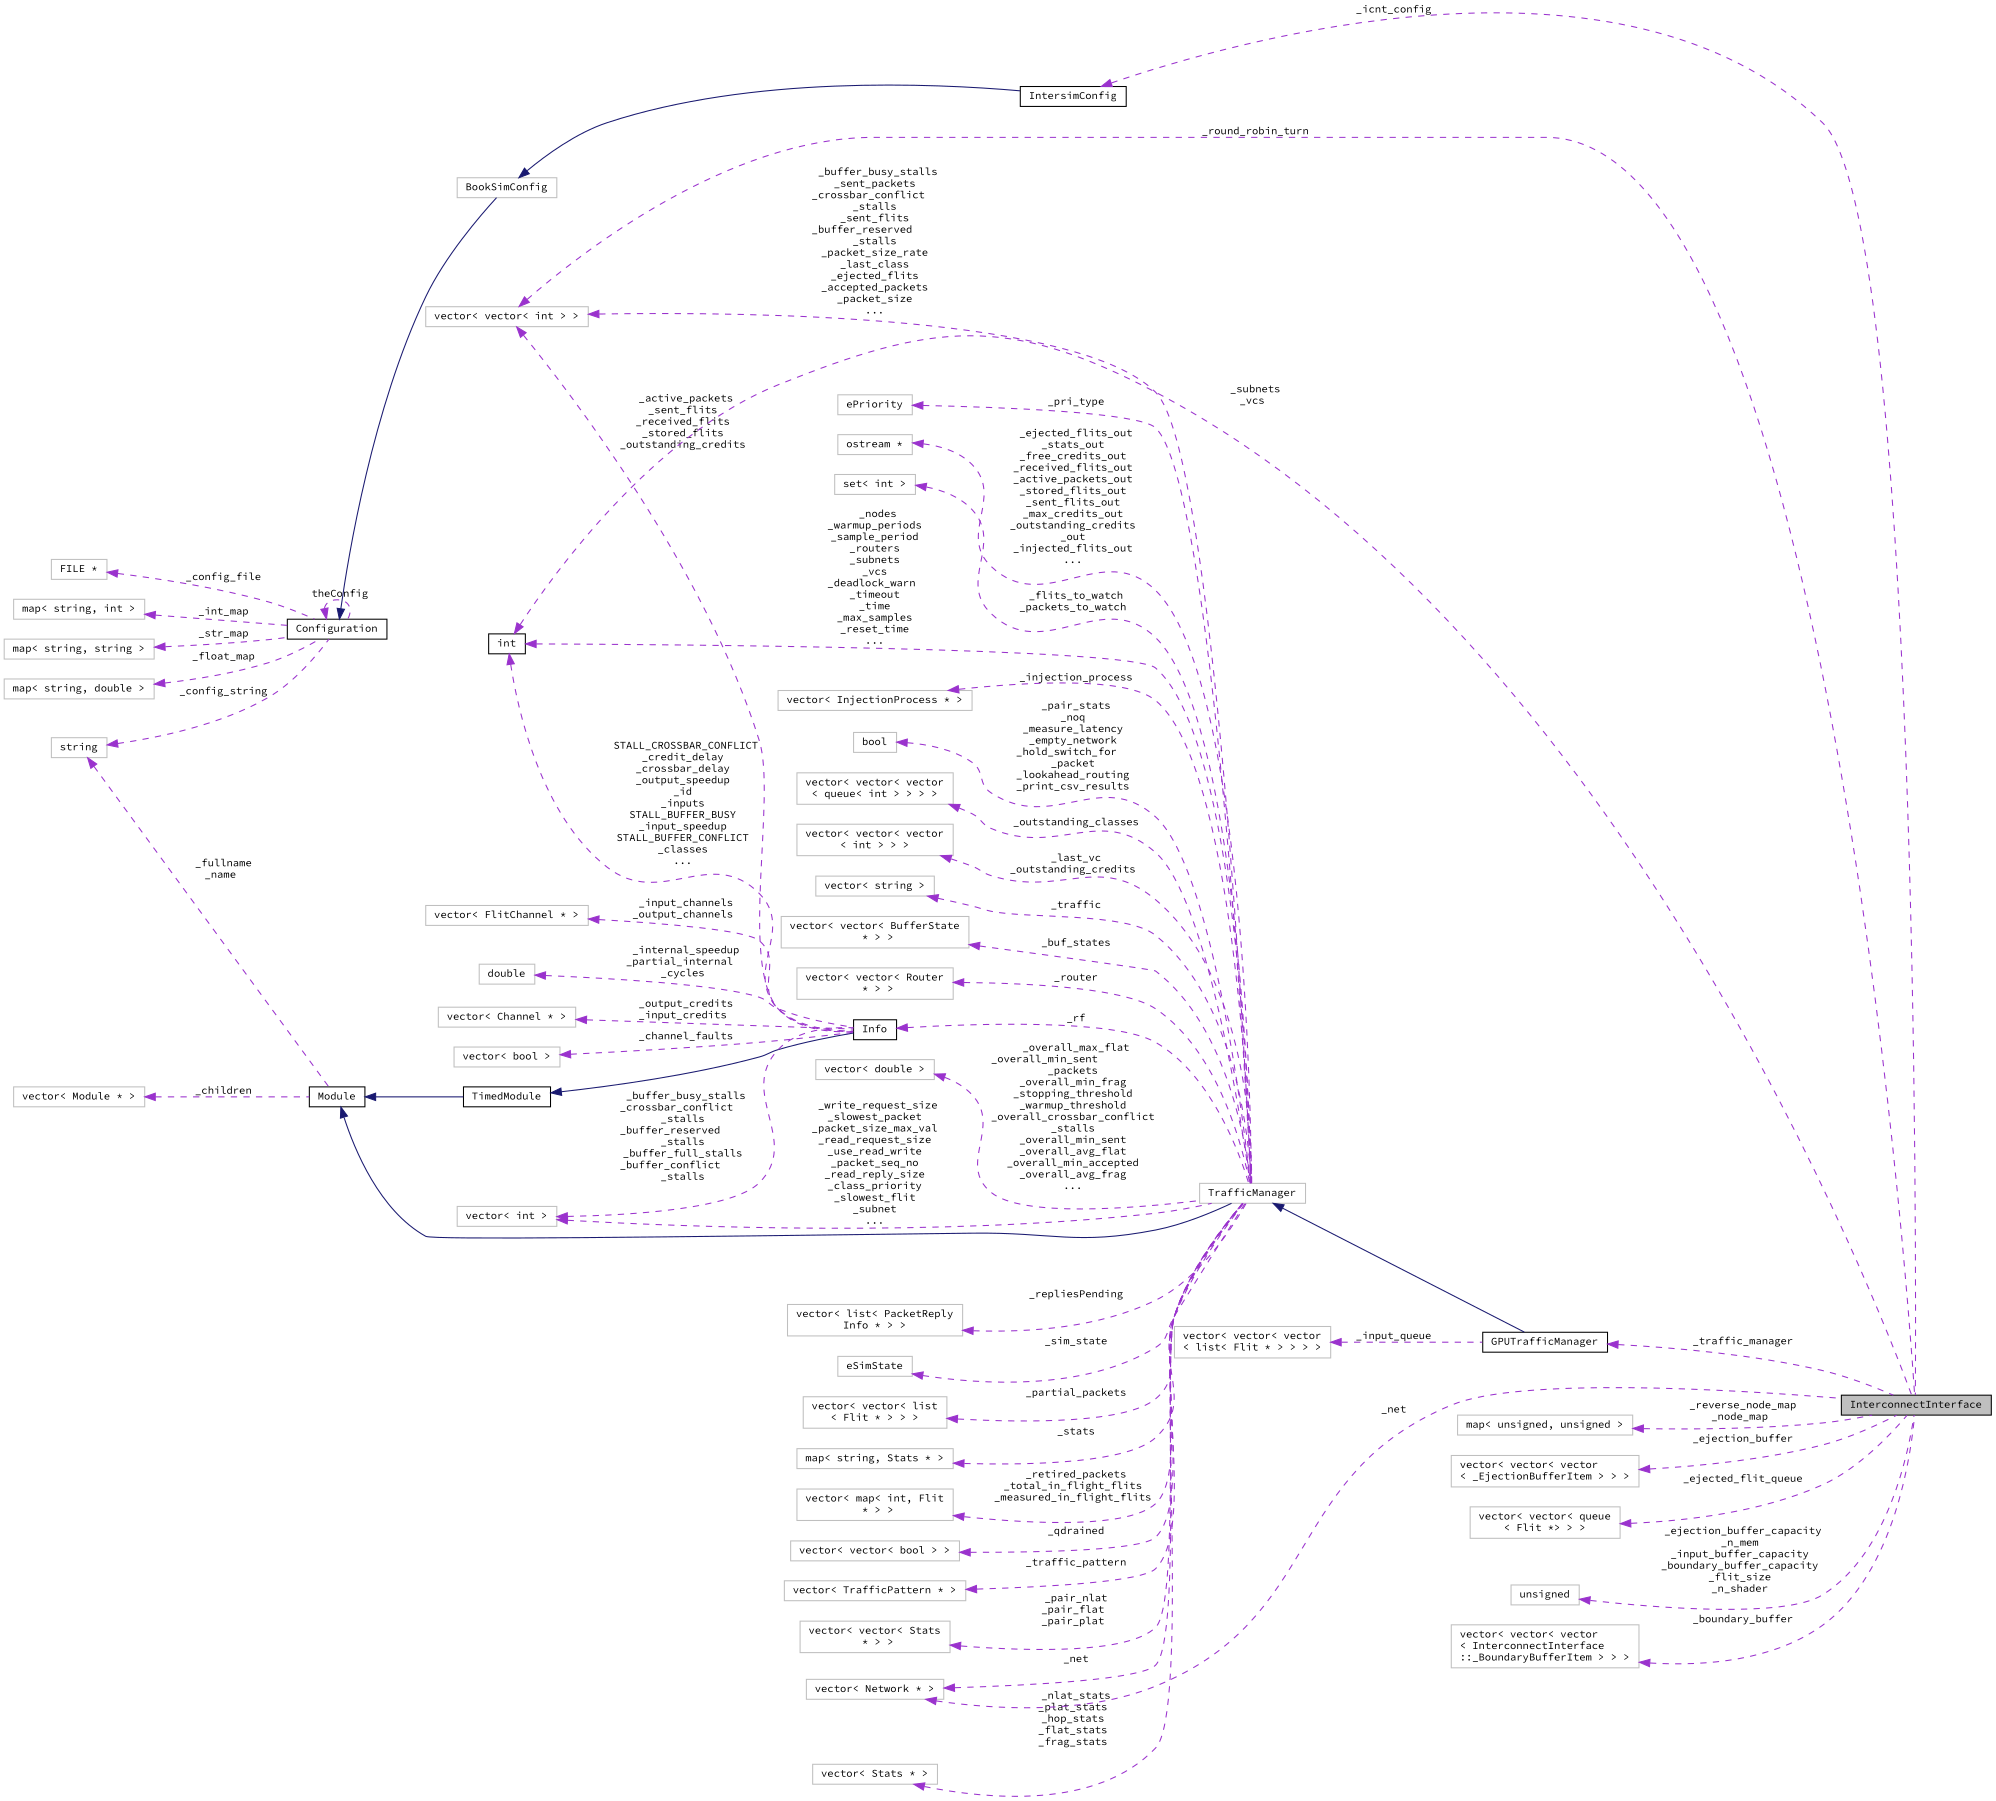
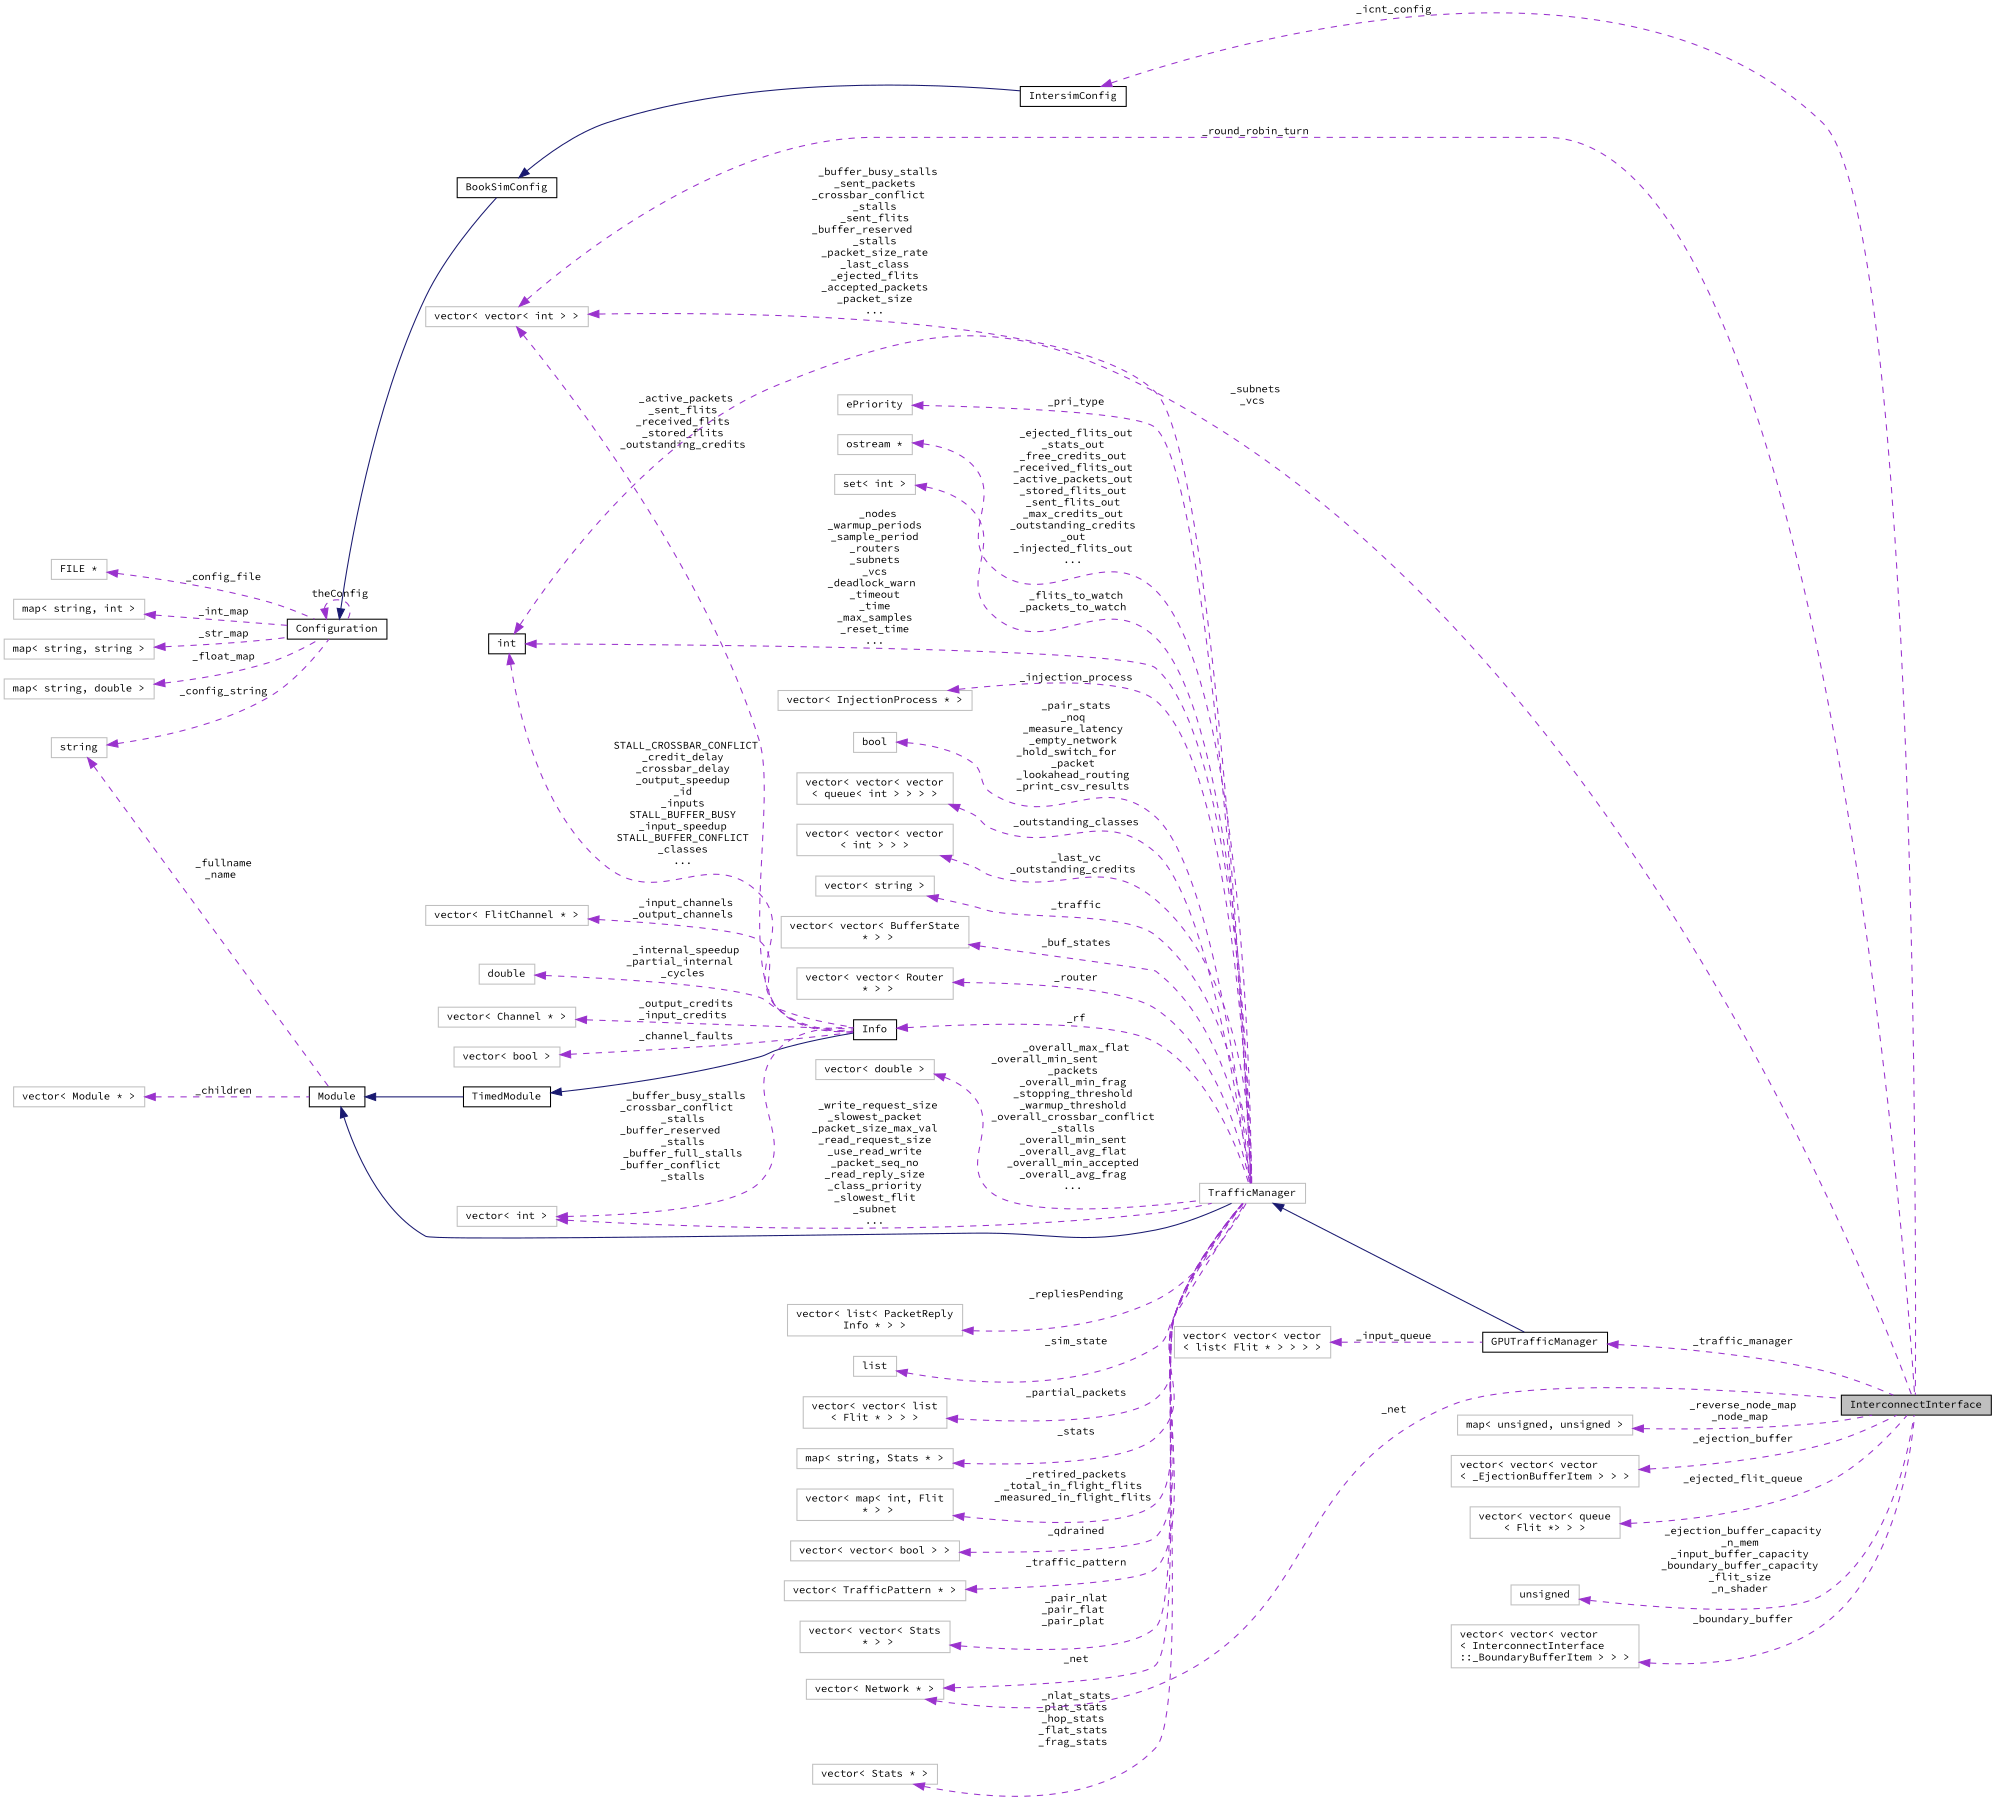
node "BookSimConfig": color grey75 -> black
node "eSimState": label "eSimState" -> "list"
